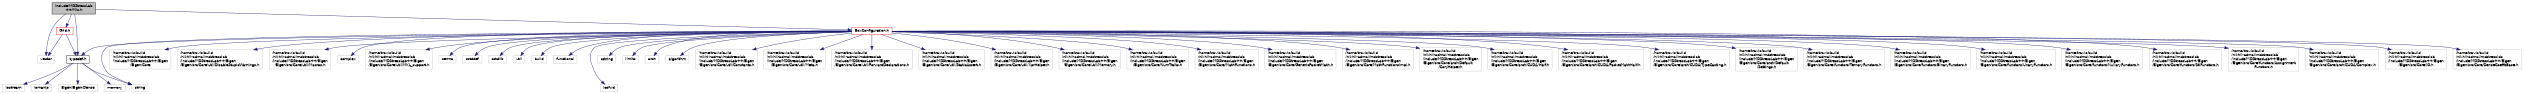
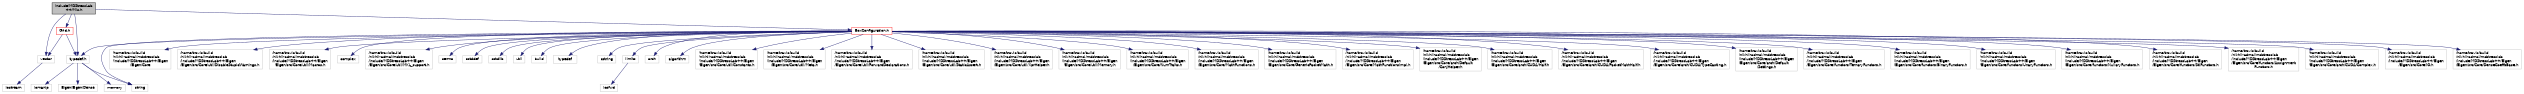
edge "BoxConfiguration.h" -> "iosfwd": now "limits" -> "iosfwd"
node "typedef.h": color black -> grey75
node "functional": label "functional" -> "typedef"
edge "typedef.h" -> "iostream": now "vector" -> "iostream"
